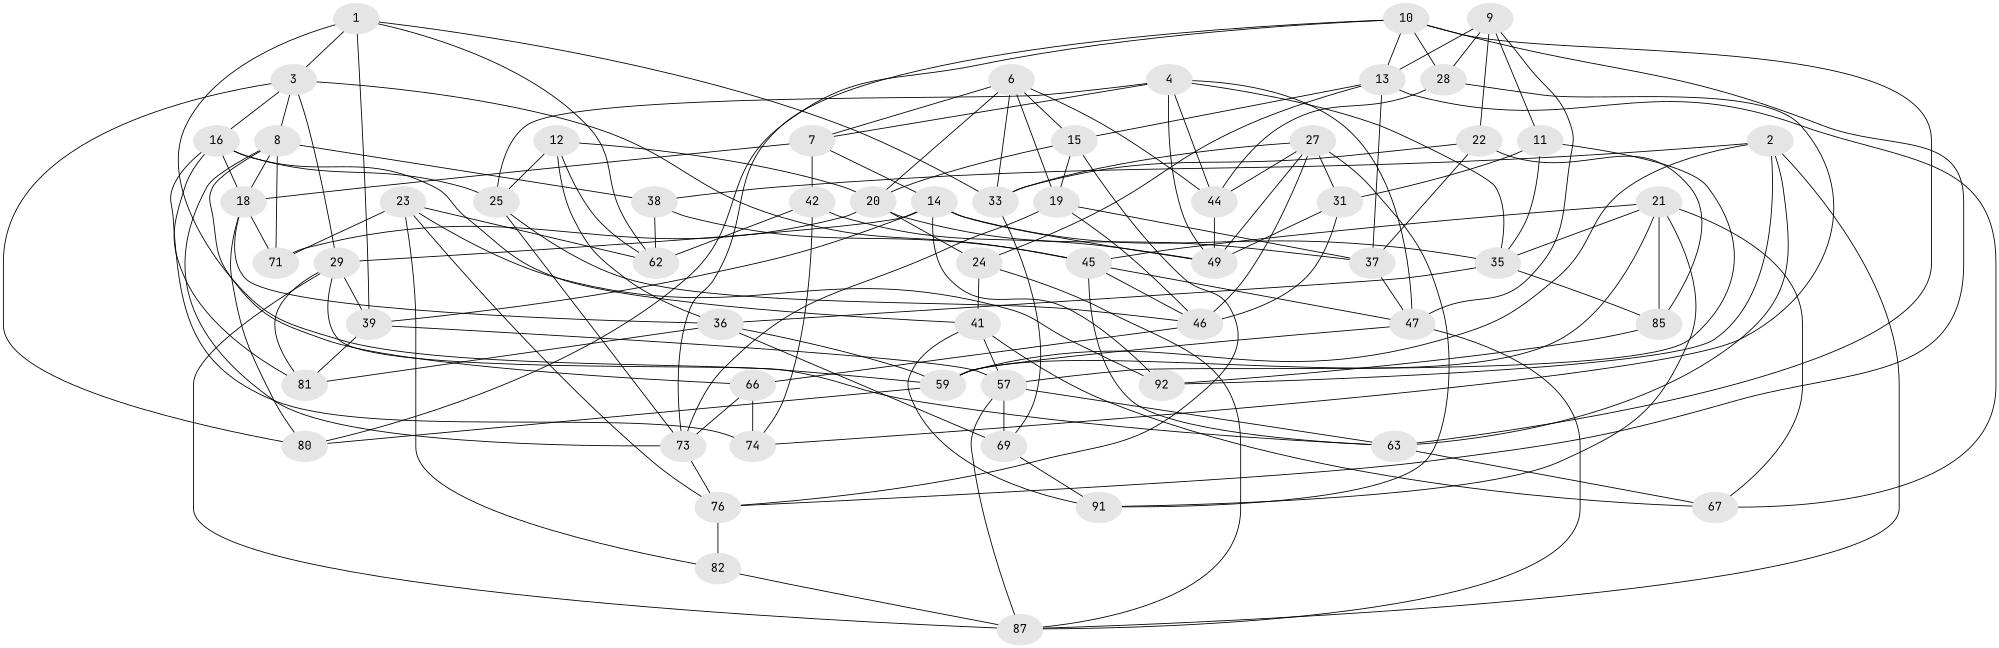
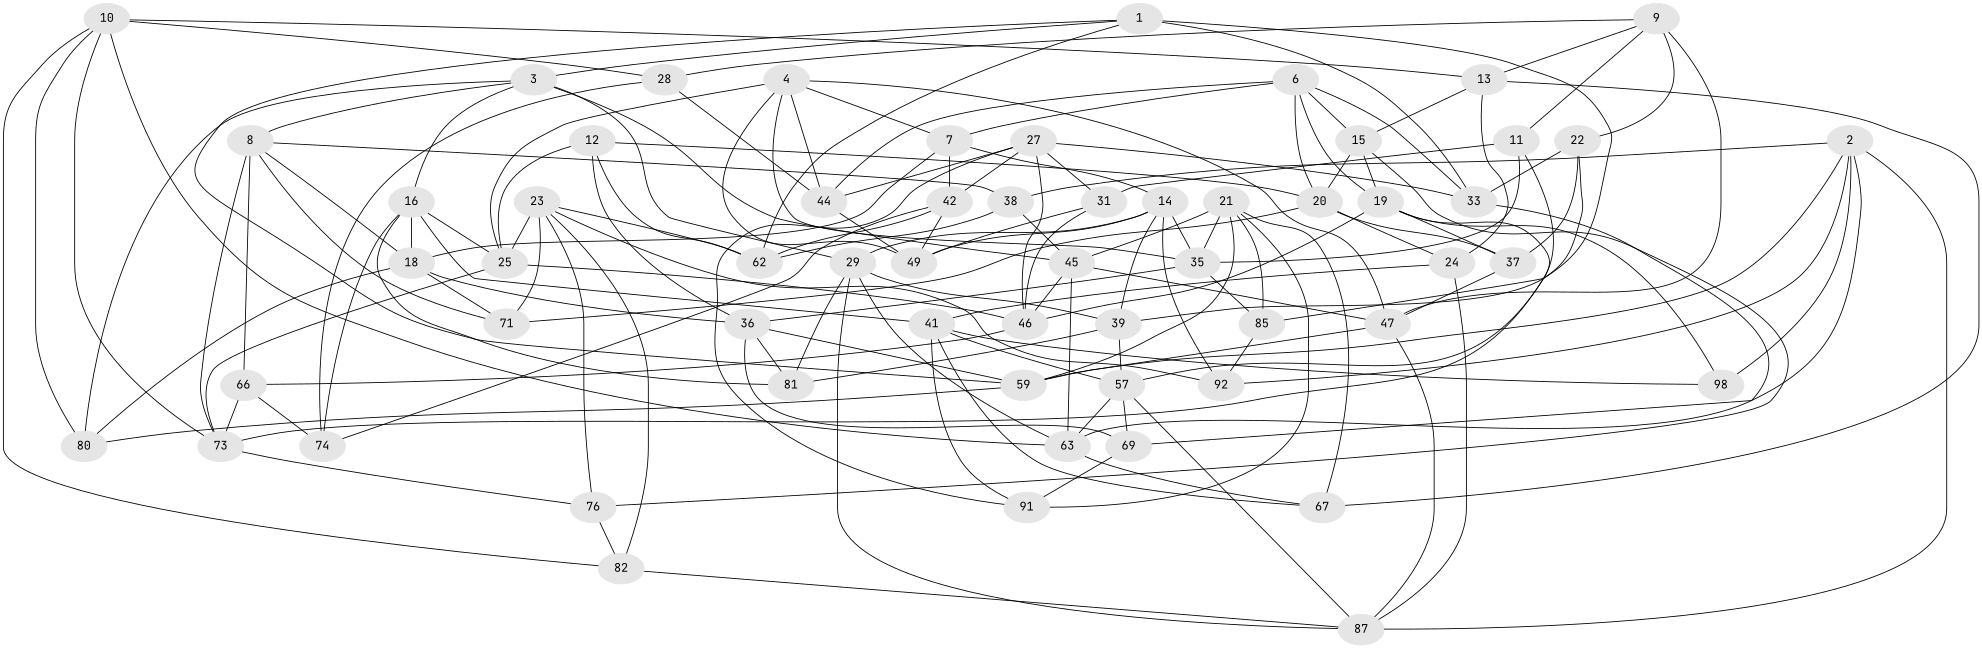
edge "13" -- "37": removed
edge "27" -- "49": now "27" -- "42"
edge "23" -- "25": added
node "98": added
edge "10" -- "76": now "10" -- "82"
